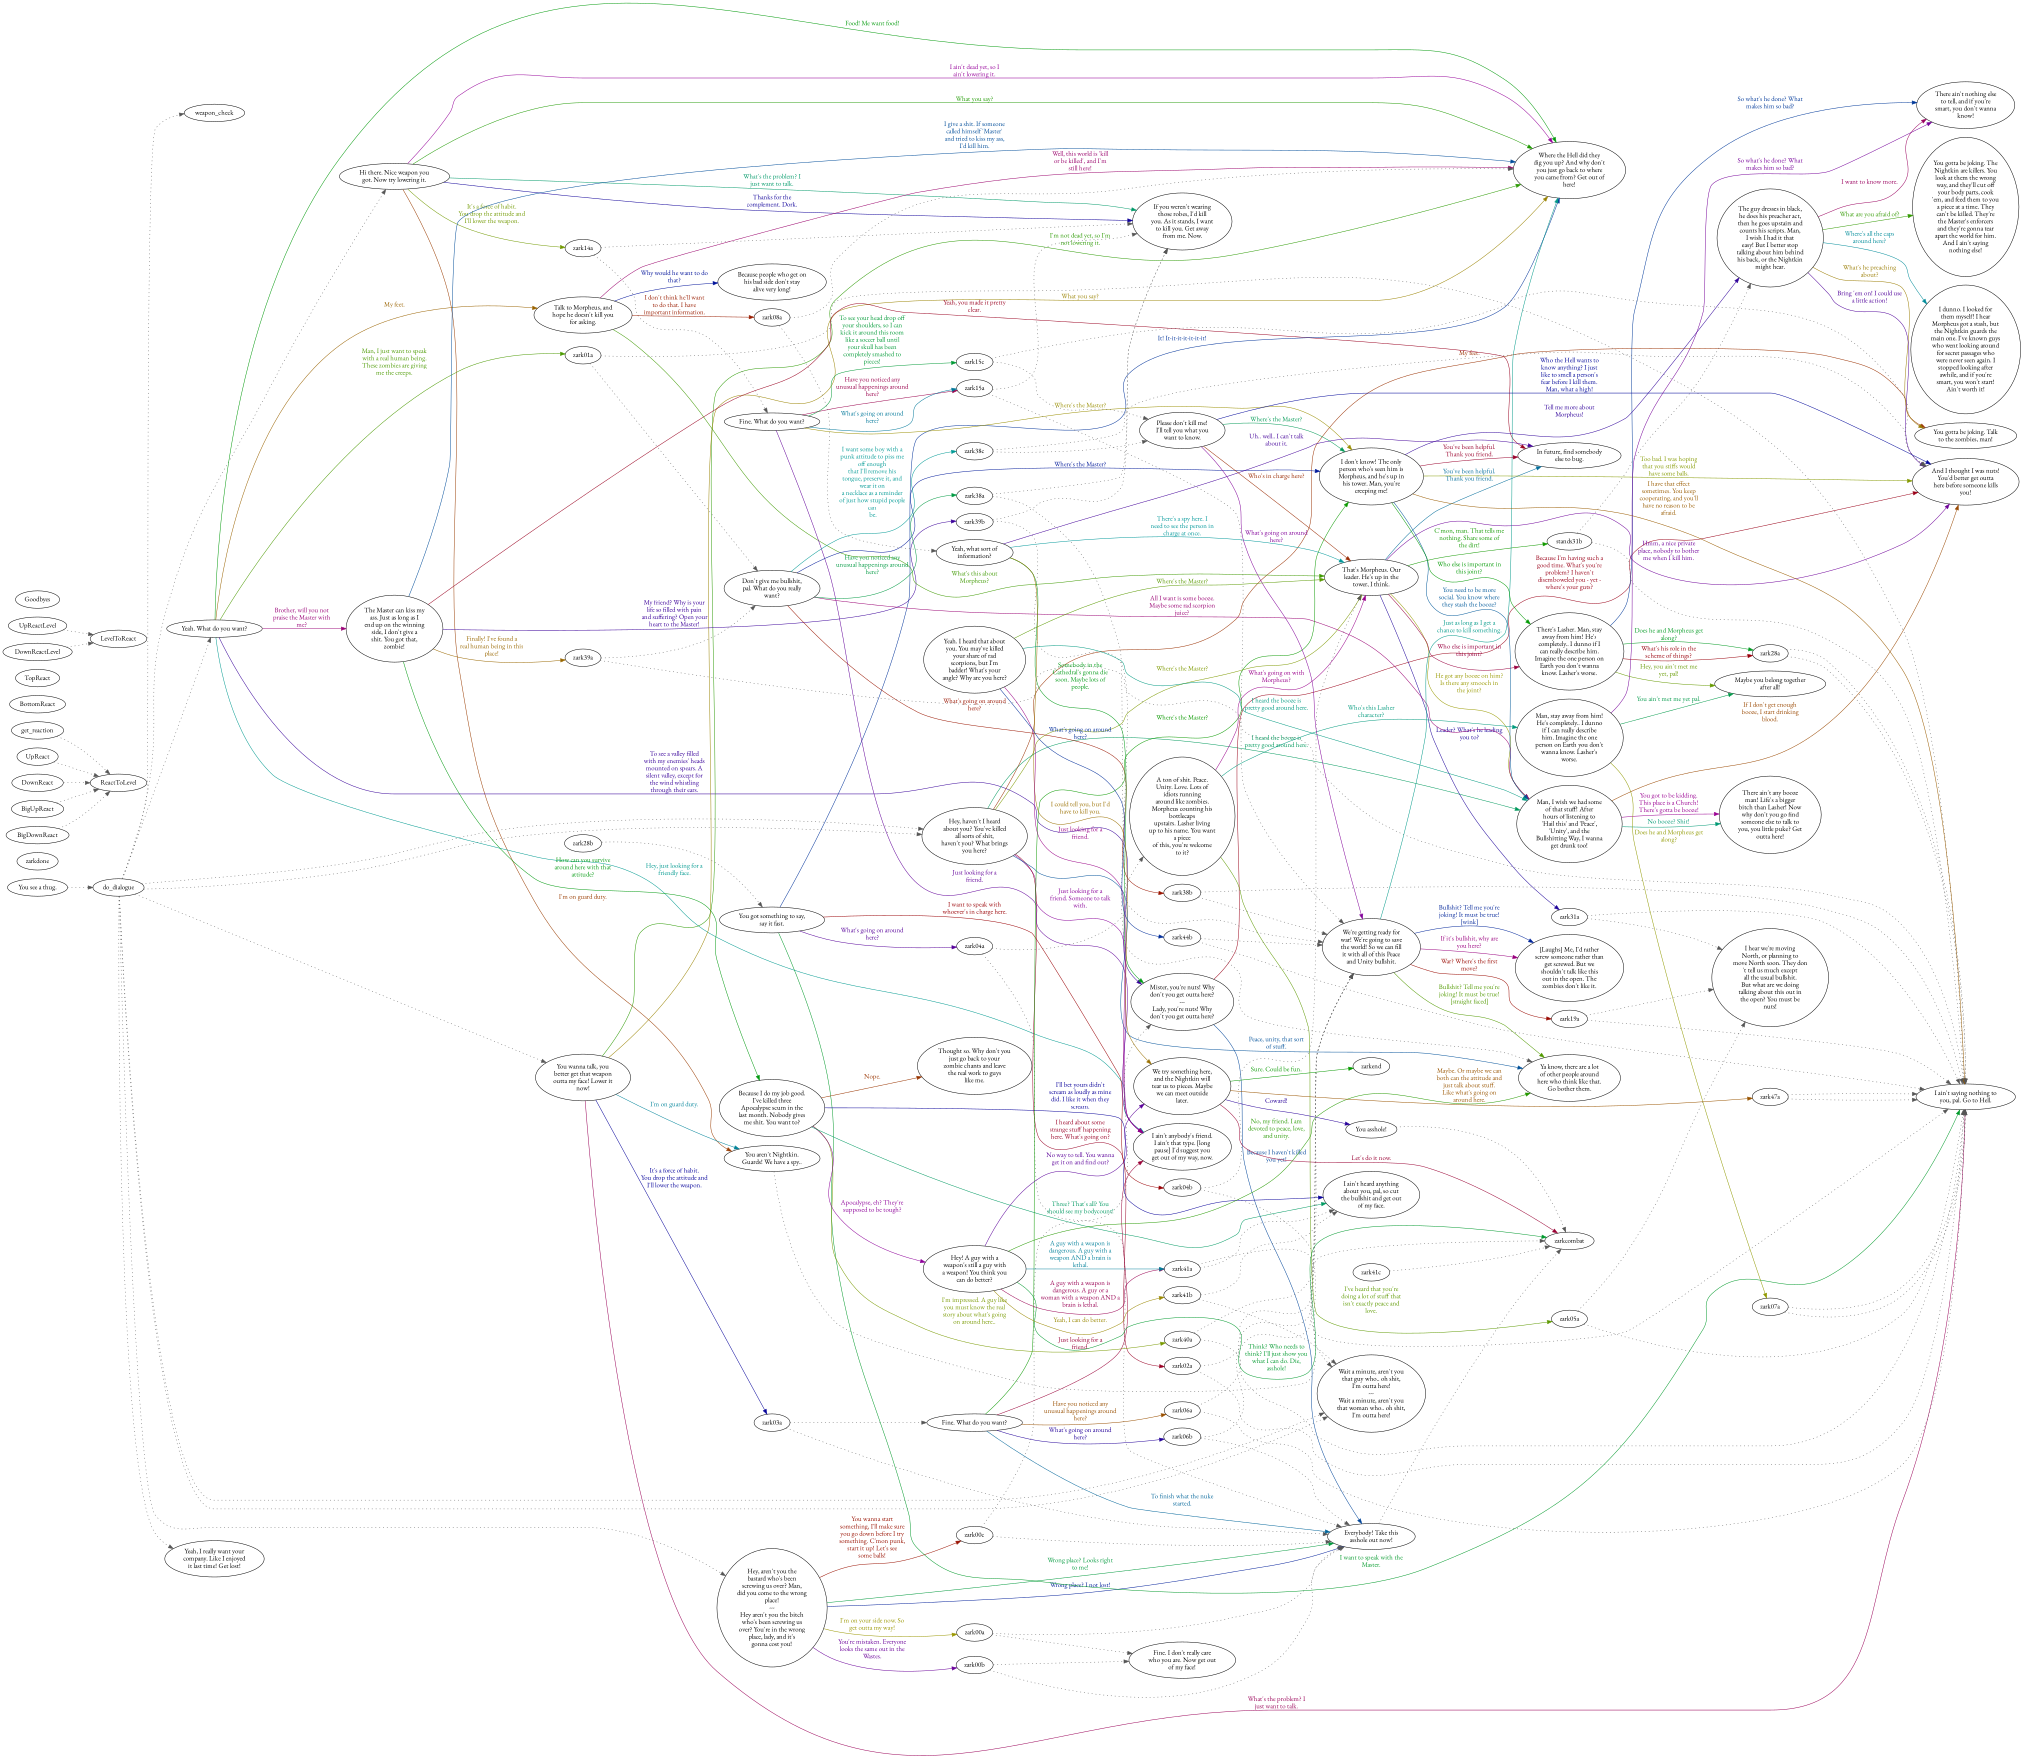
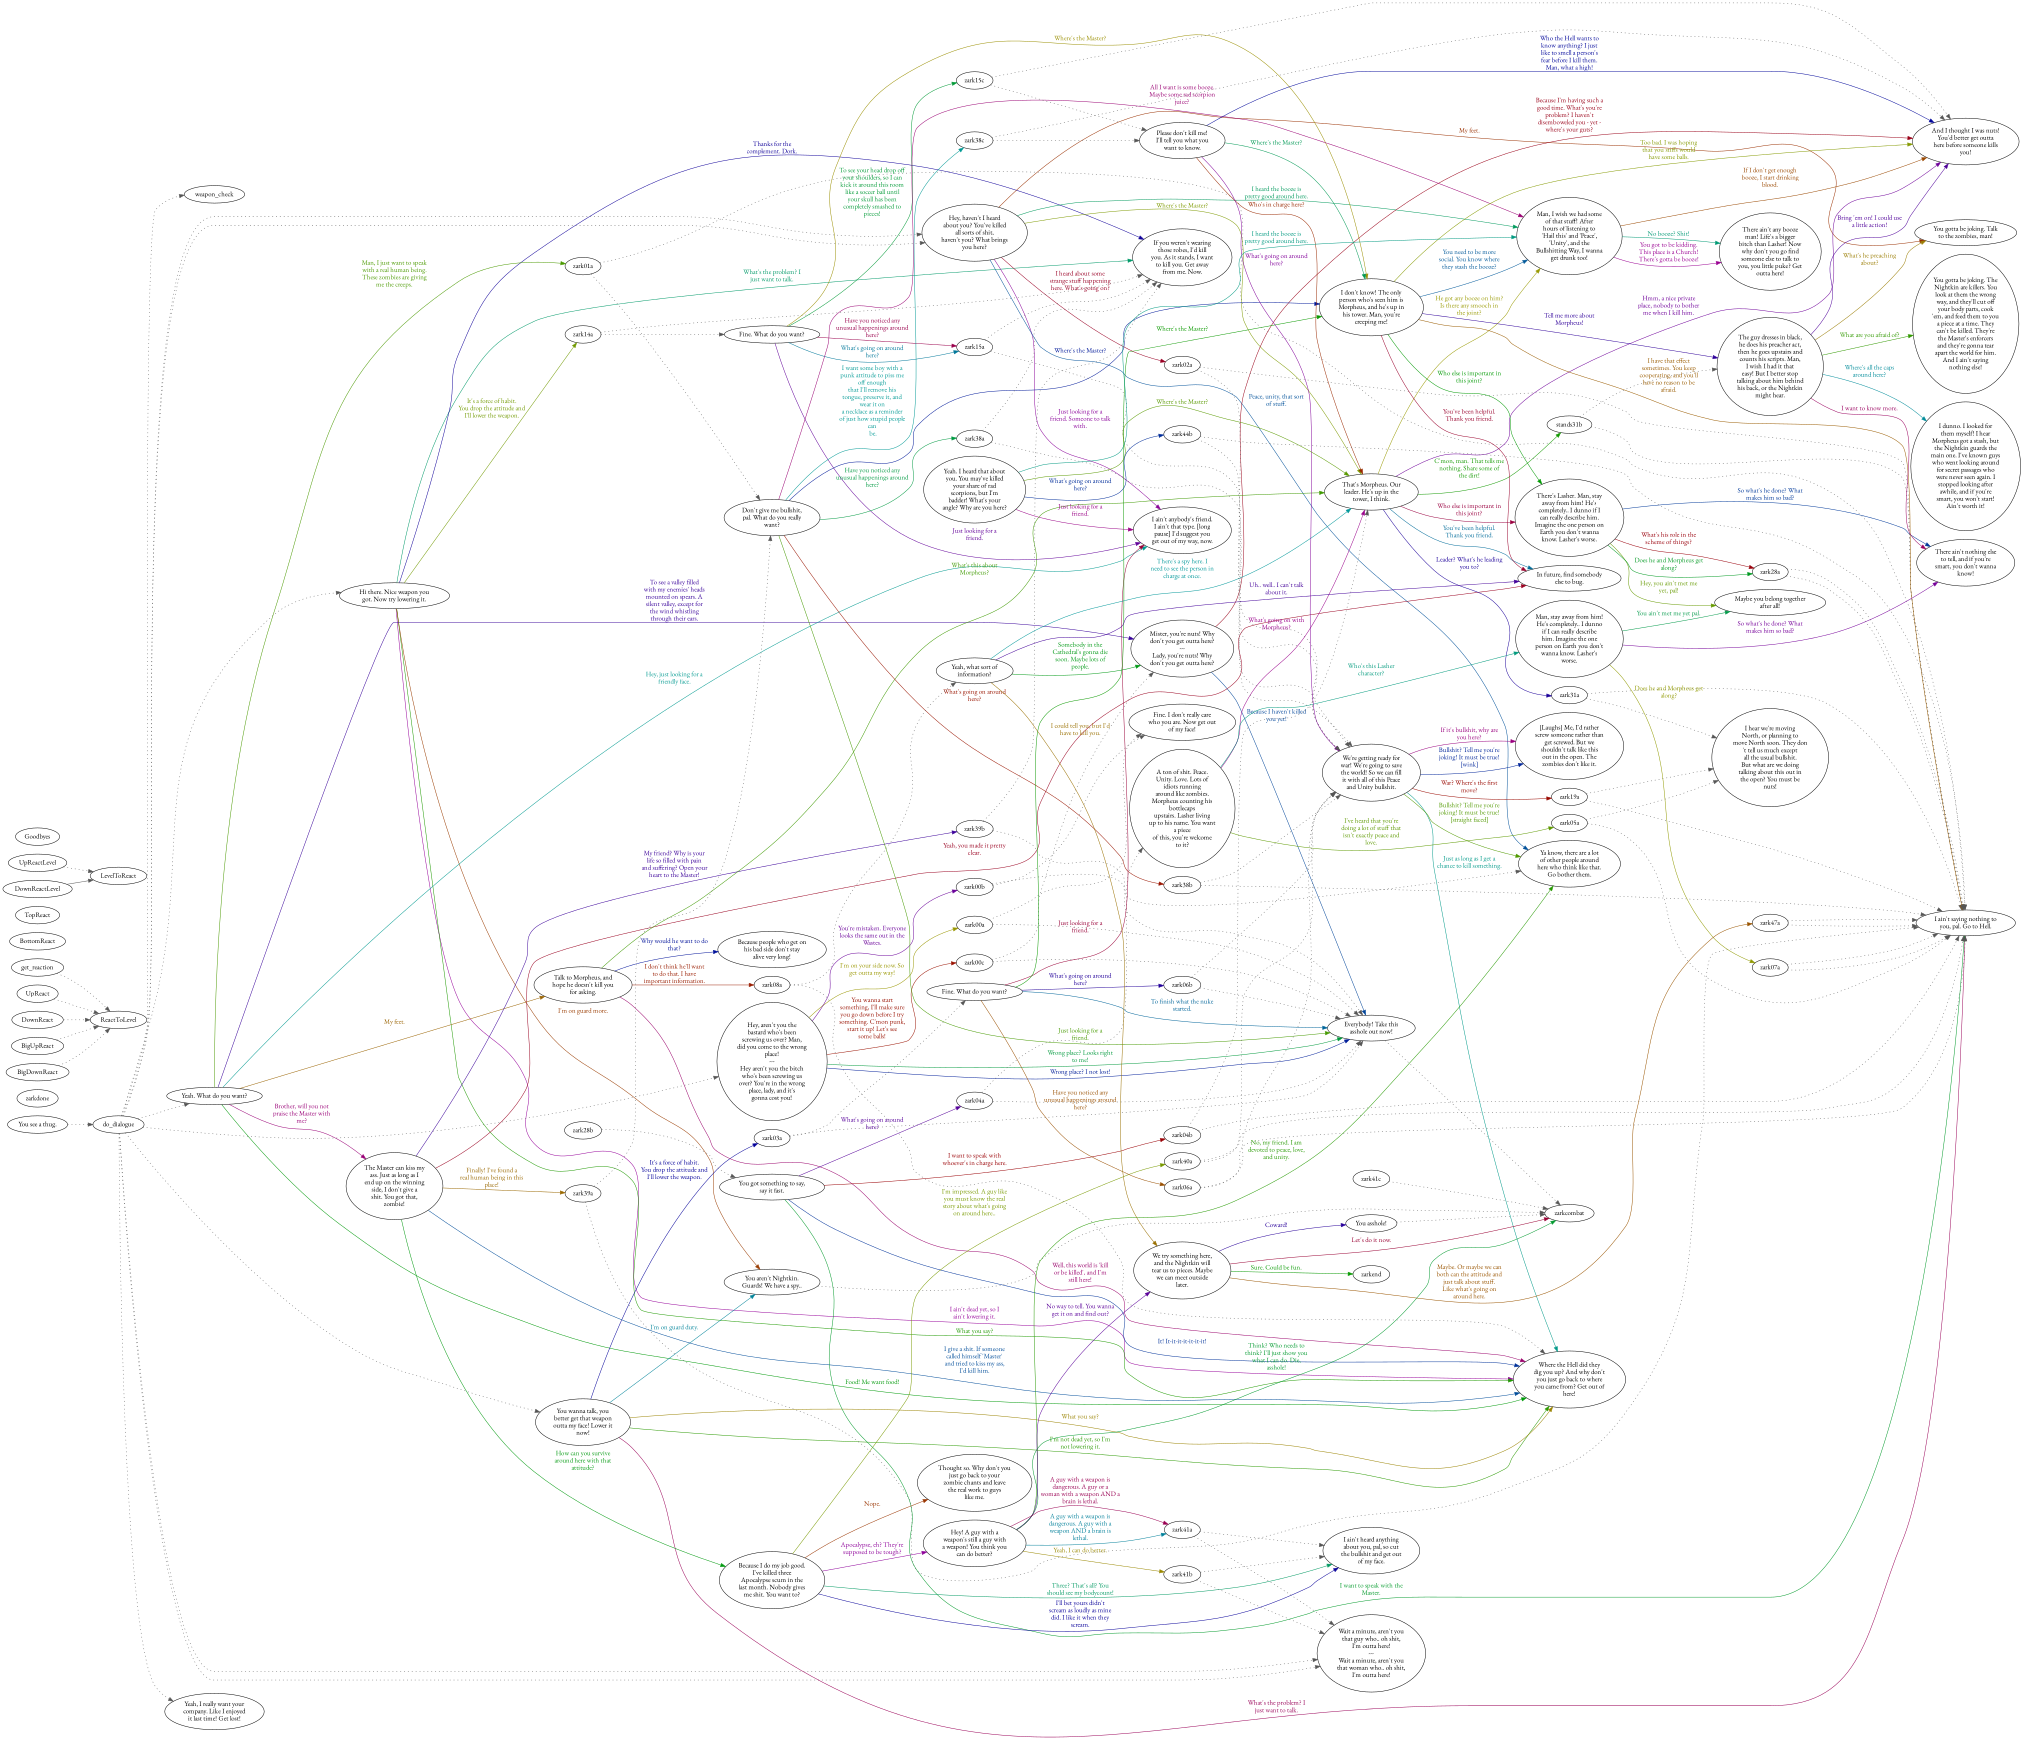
edge "DownReactLevel" -> "LevelToReact": style dotted -> solid
edge "Hi there. Nice weapon you got. Now try lowering it." -> "You aren't Nightkin. Guards! We have a spy..": label "I'm on guard duty." -> "I'm on guard more."
edge "Don't give me bullshit, pal. What do you really want?" -> "Everybody! Take this asshole out now!": added, label "Just looking for a friend."
